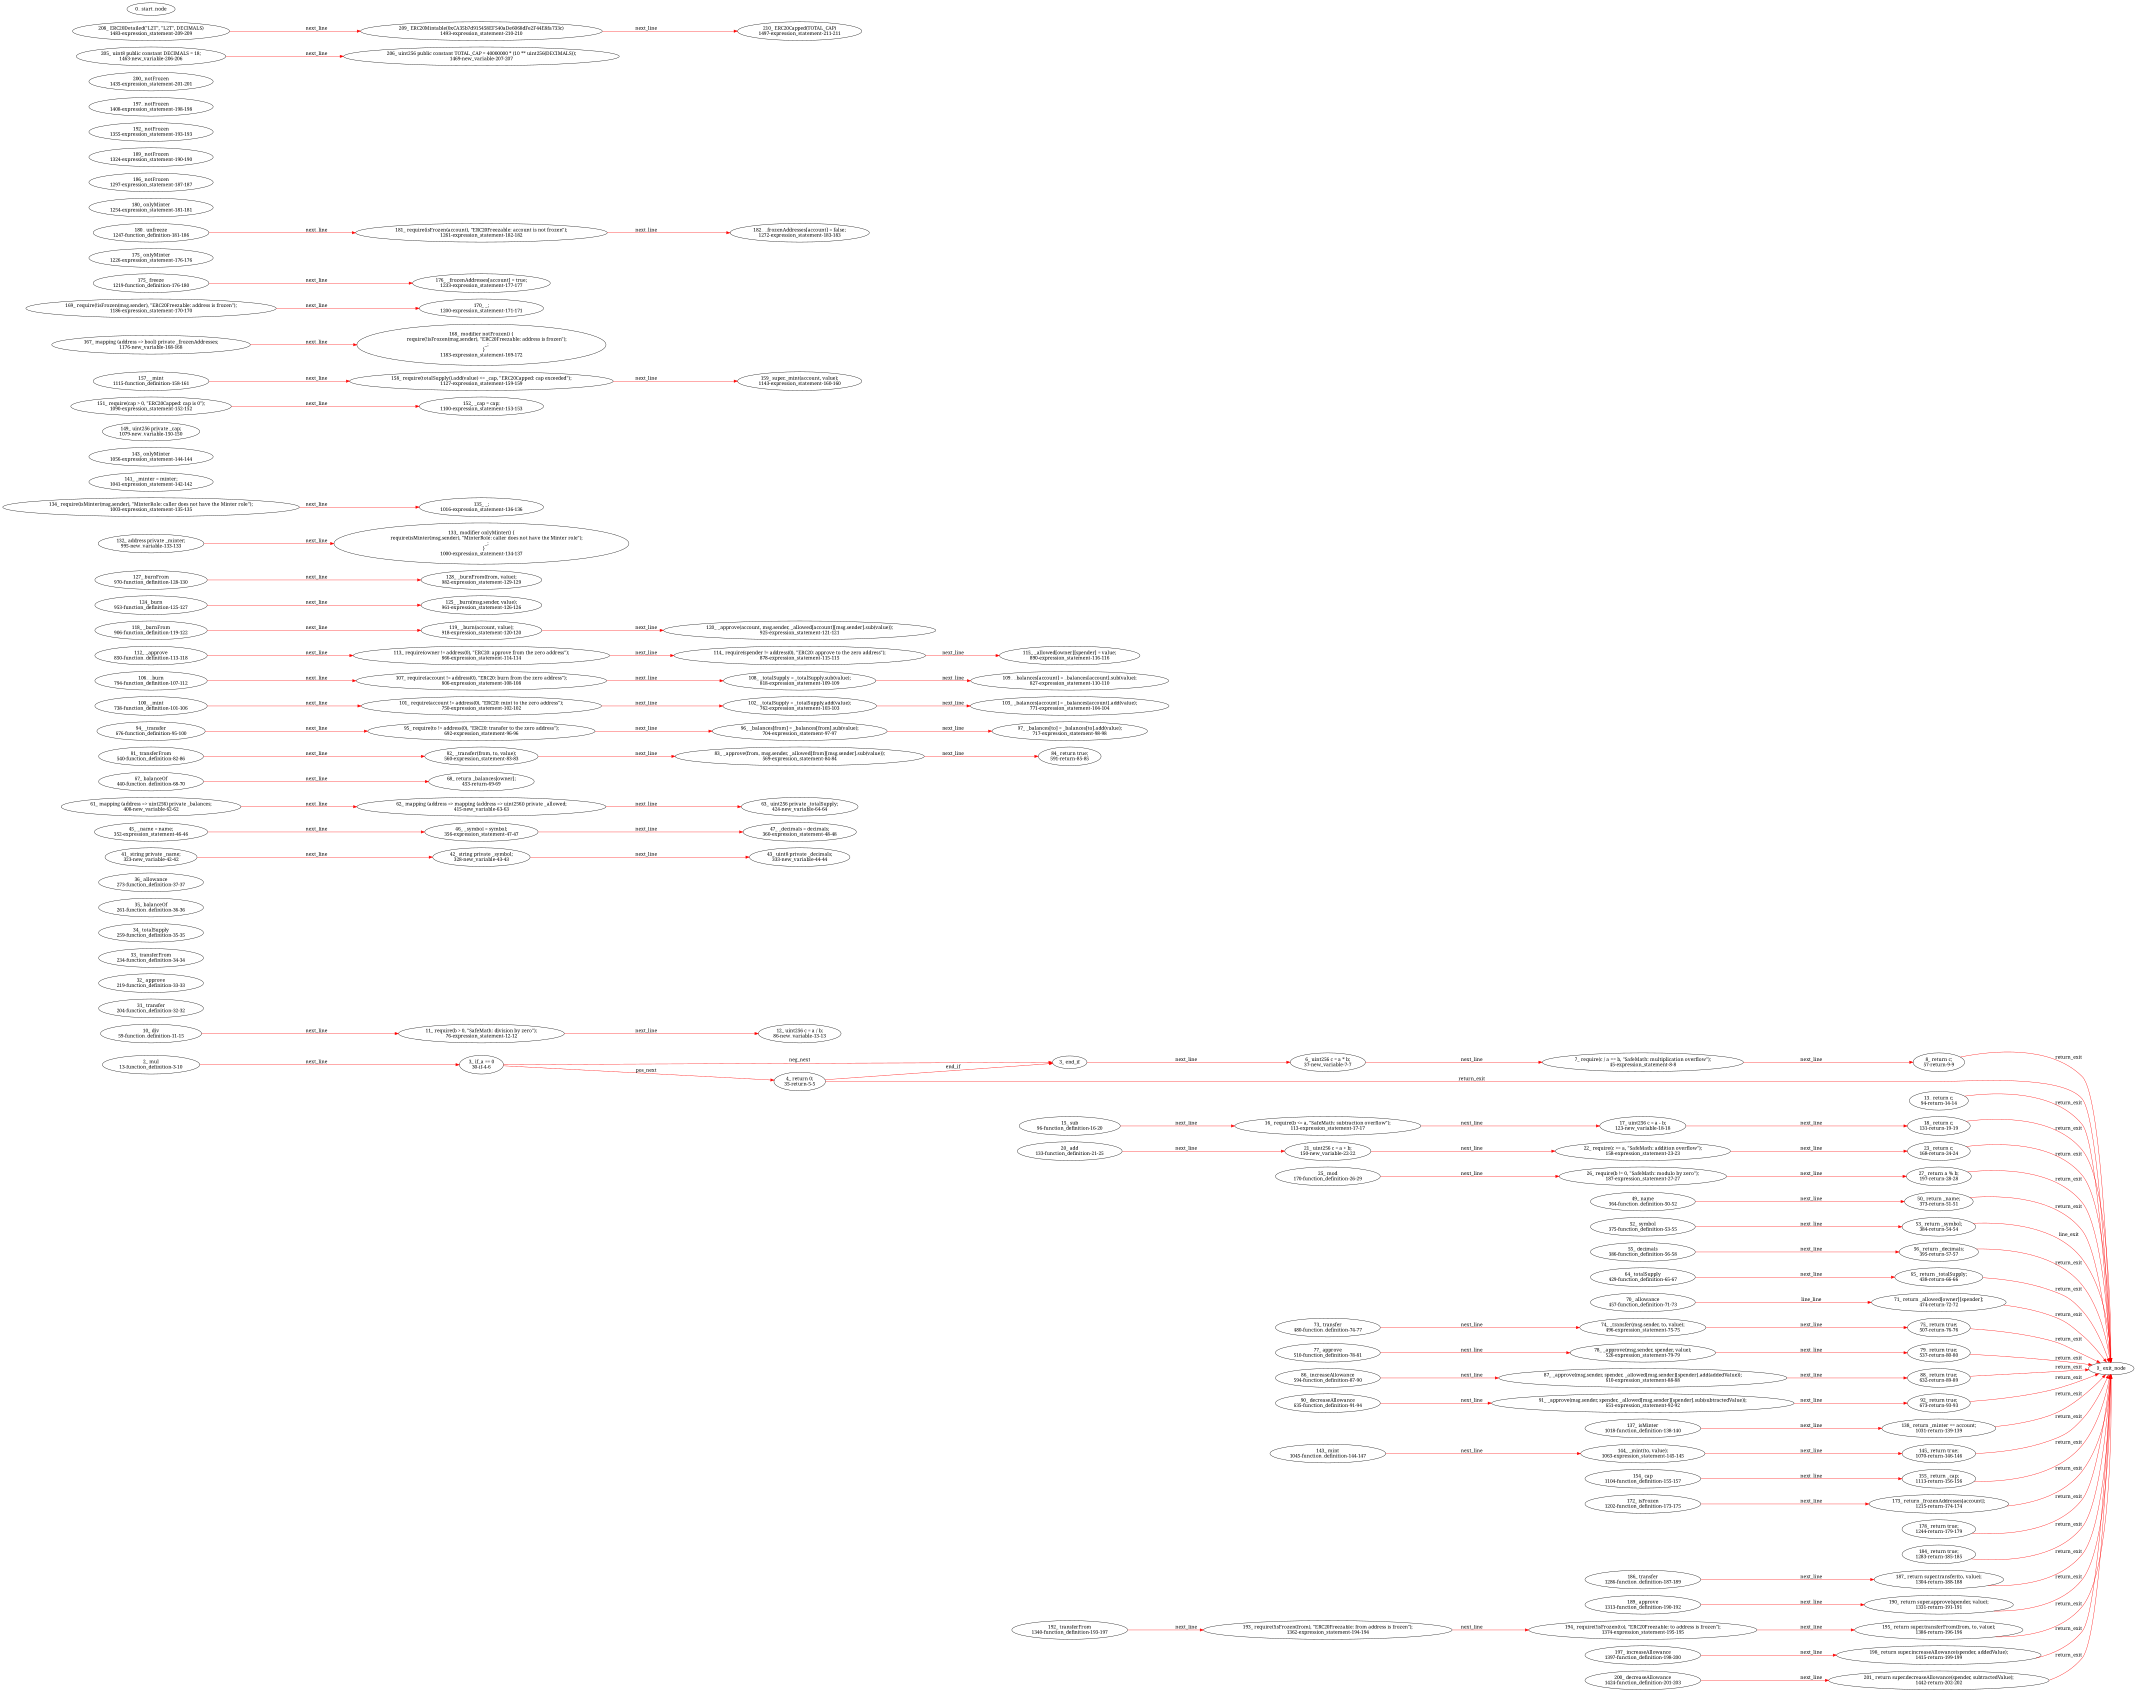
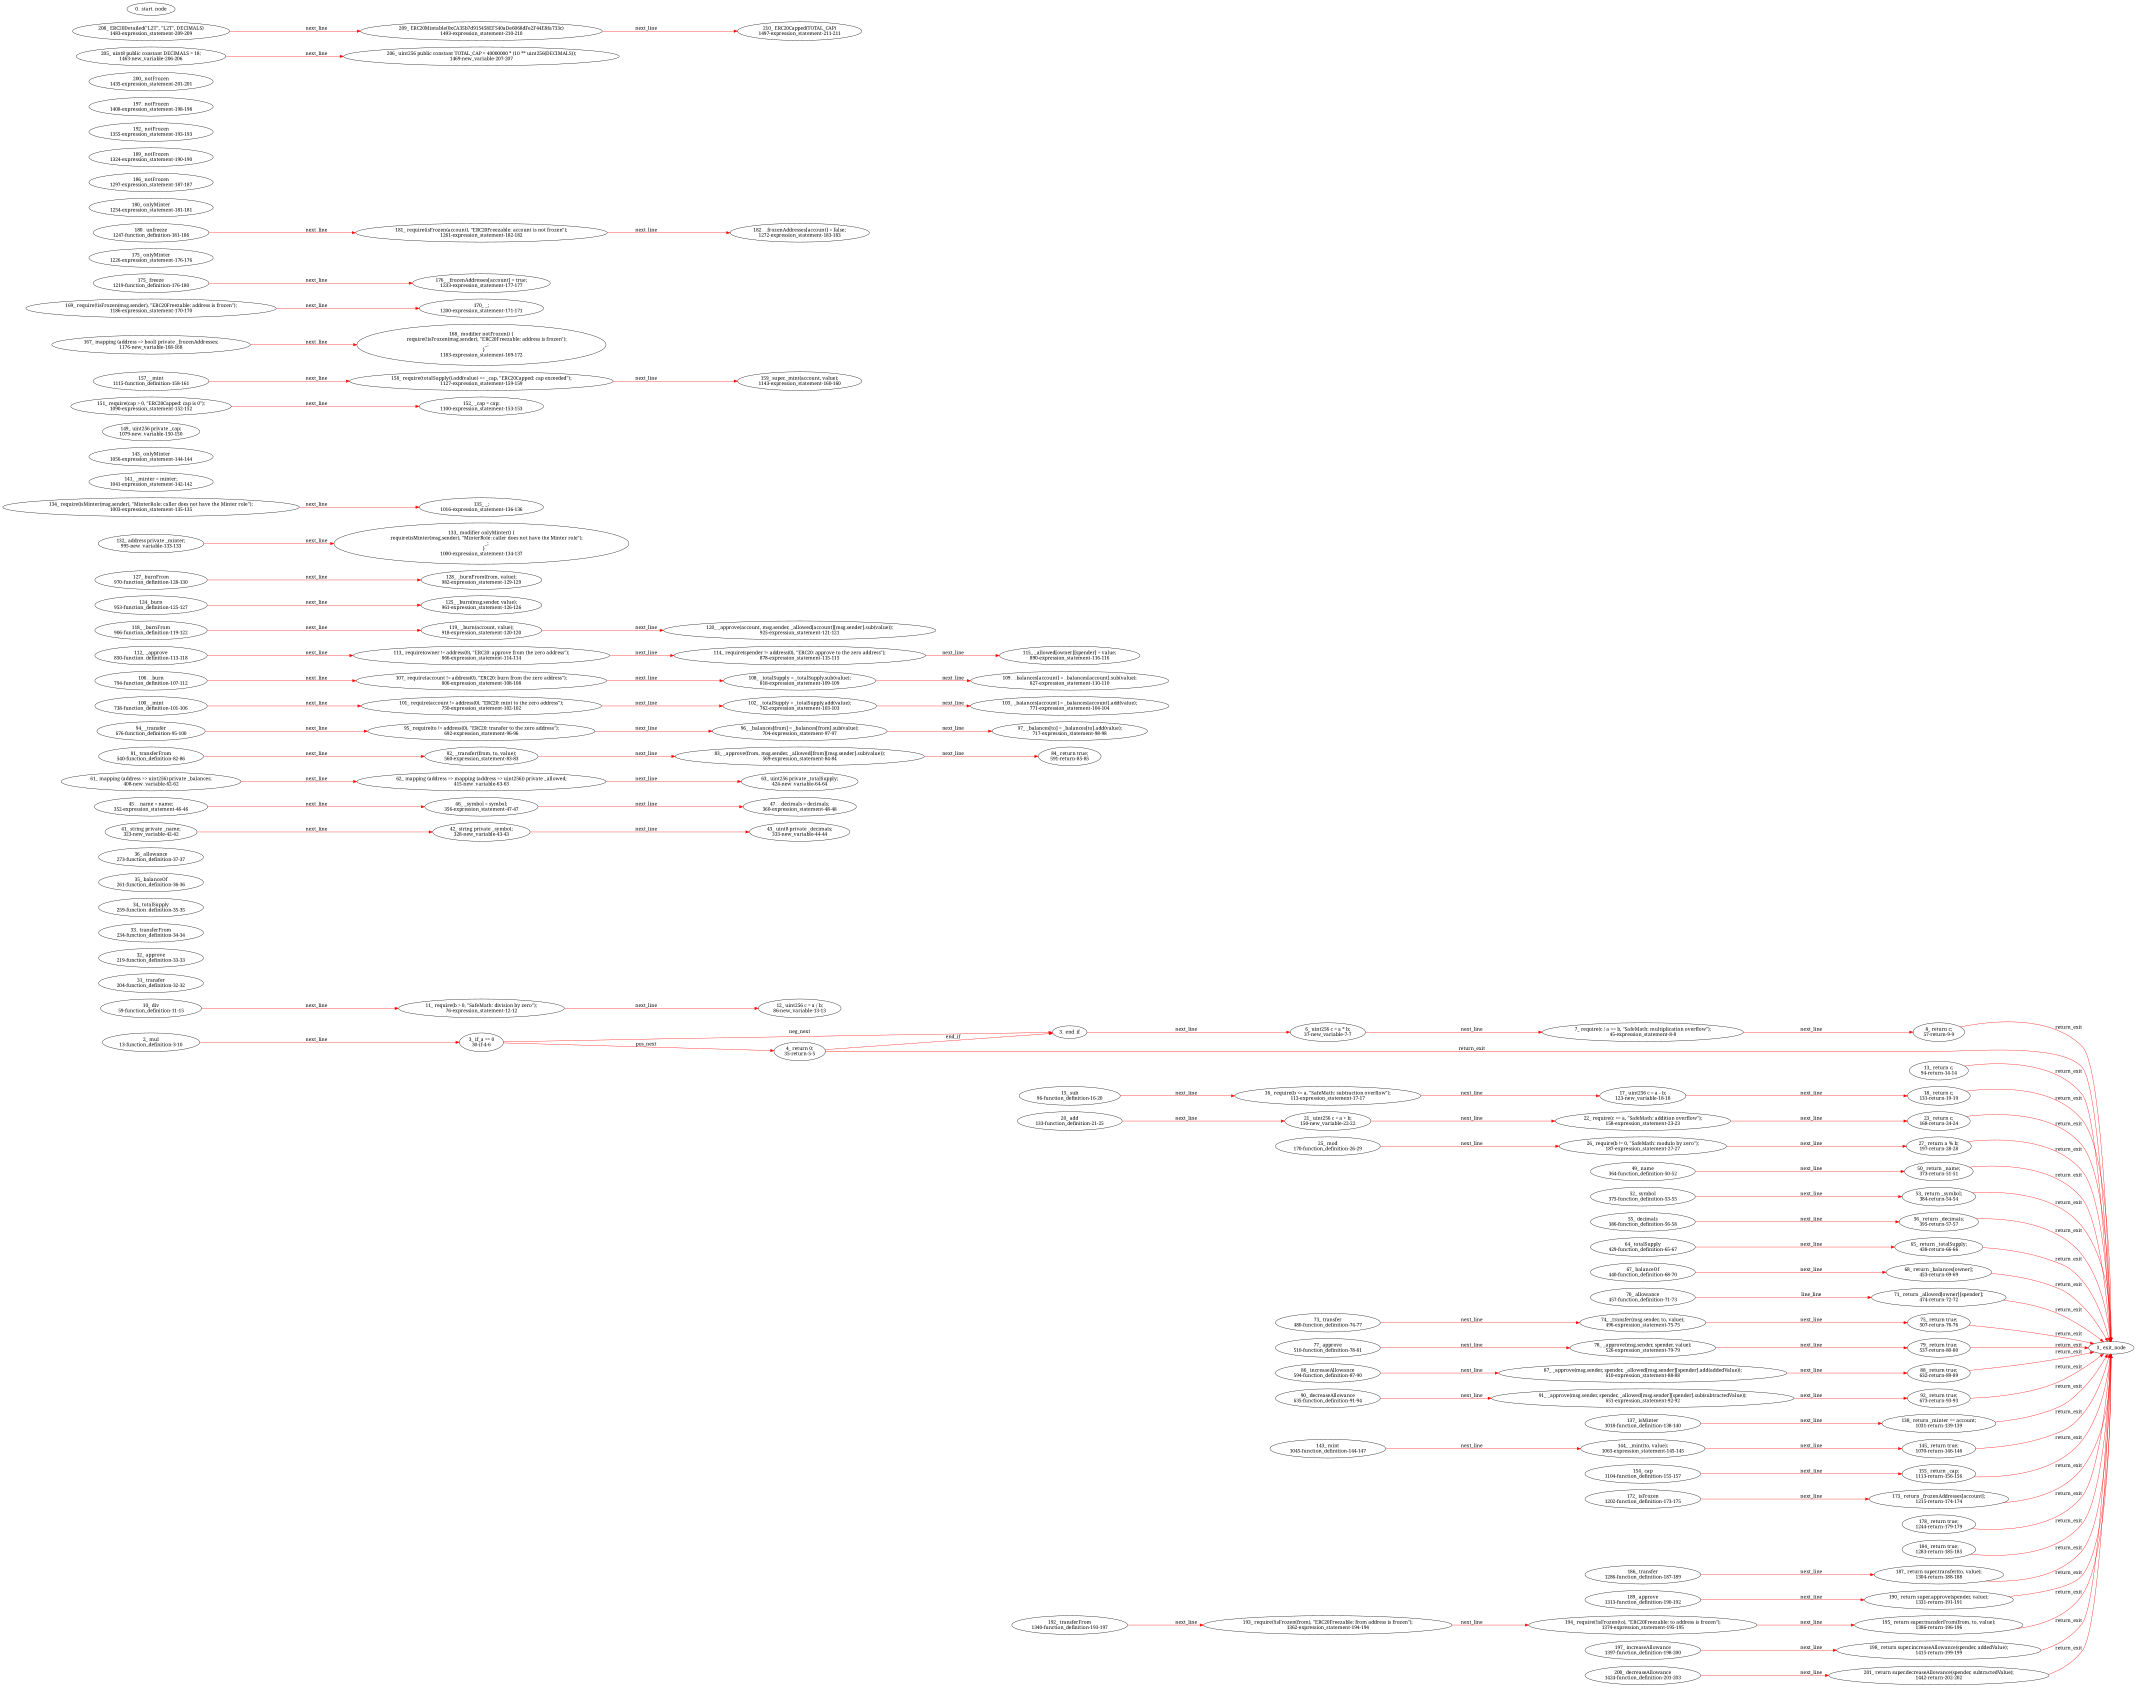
edge "53_ return _symbol; 384-return-54-54" -> "0_ exit_node": label "line_exit" -> "return_exit"
edge "68_ return _balances[owner]; 453-return-69-69" -> "0_ exit_node": added, label "return_exit"
